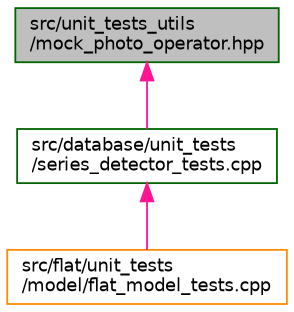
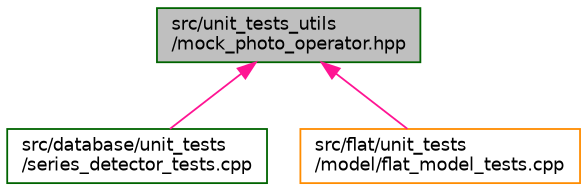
edge "src/flat/unit_tests /model/flat_model_tests.cpp" -> "src/database/unit_tests /series_detector_tests.cpp": now "src/flat/unit_tests /model/flat_model_tests.cpp" -> "src/unit_tests_utils /mock_photo_operator.hpp"
